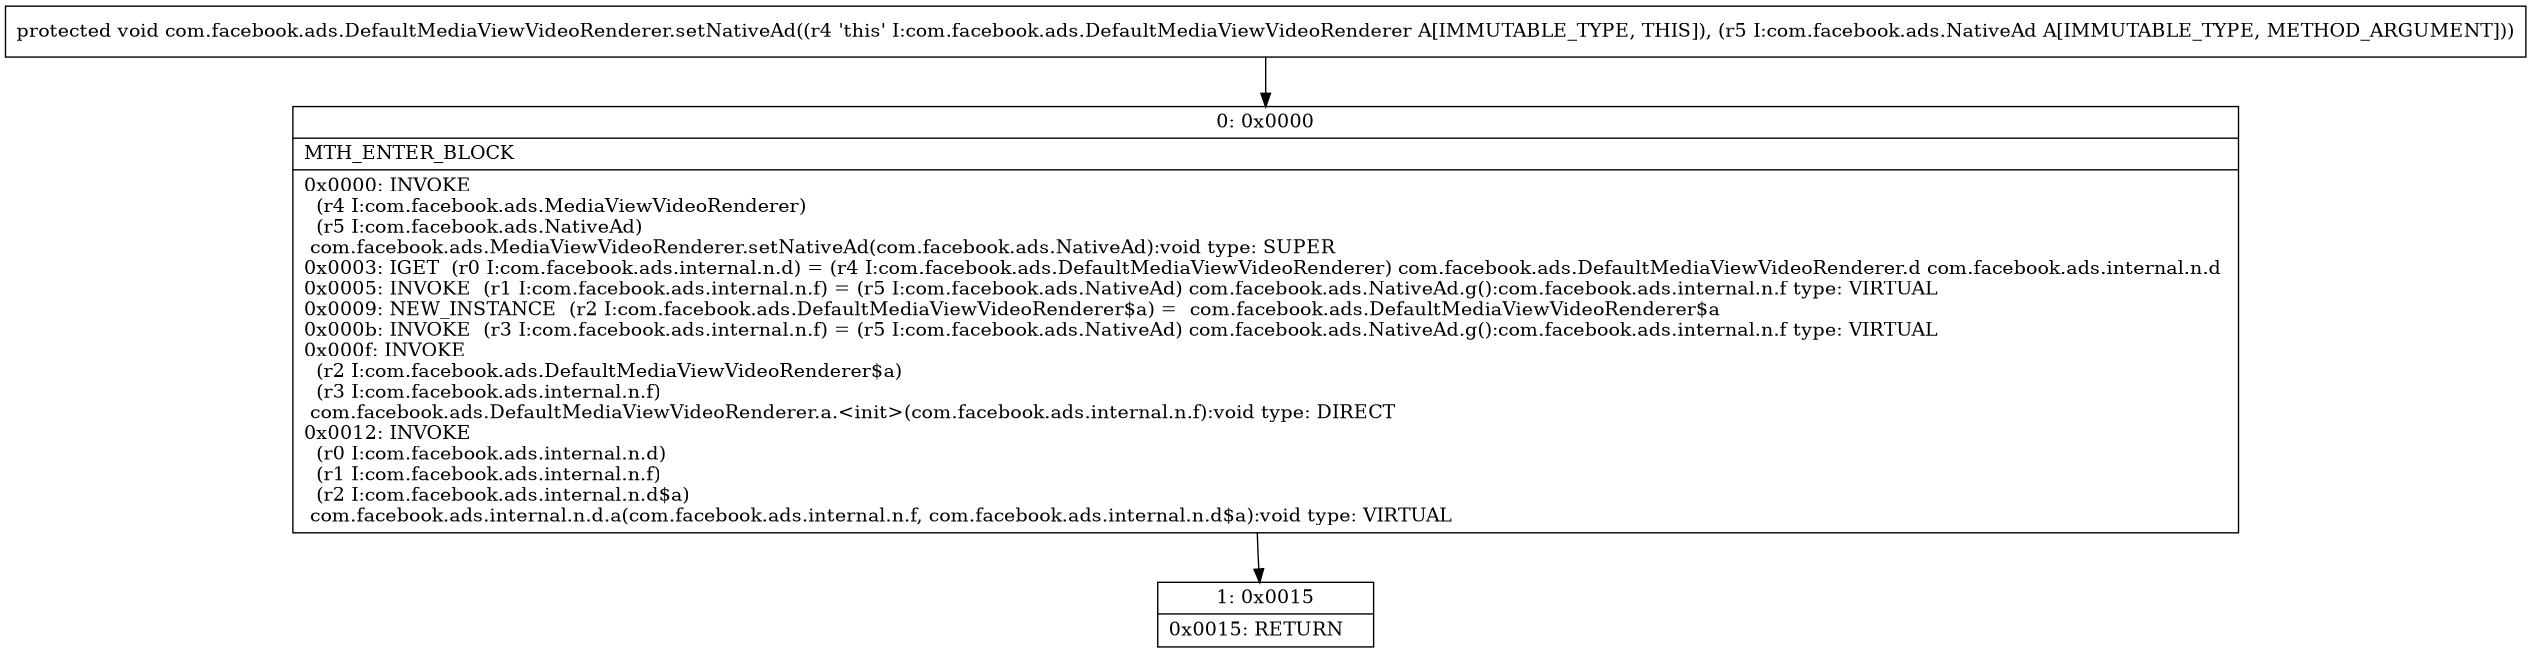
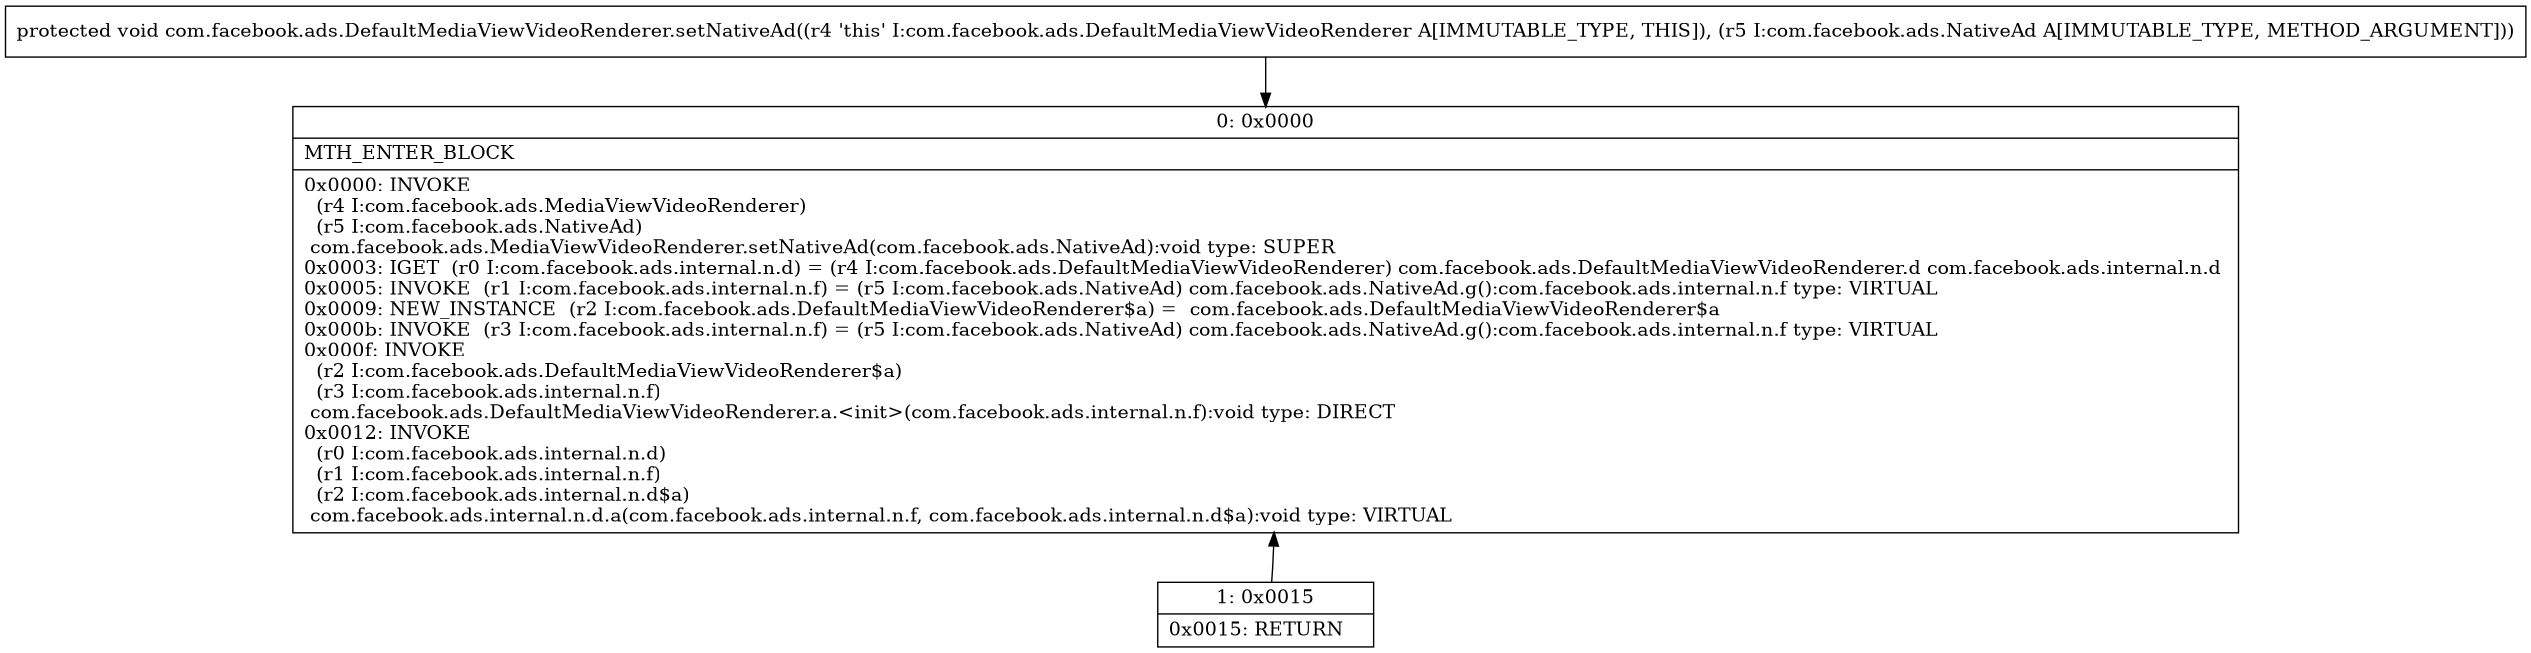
edge "0: 0x0000" -> "1: 0x0015": reversed
